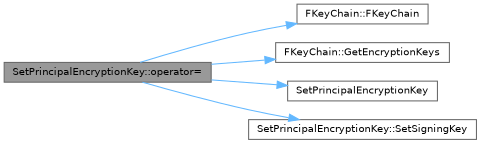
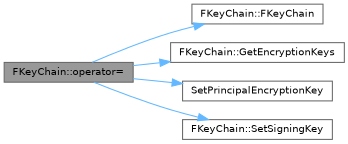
node "SetPrincipalEncryptionKey::operator=": label "SetPrincipalEncryptionKey::operator=" -> "FKeyChain::operator="
node "SetPrincipalEncryptionKey::SetSigningKey": label "SetPrincipalEncryptionKey::SetSigningKey" -> "FKeyChain::SetSigningKey"
